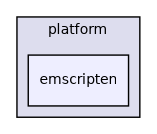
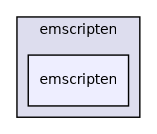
cluster "platform": label "platform" -> "emscripten"
